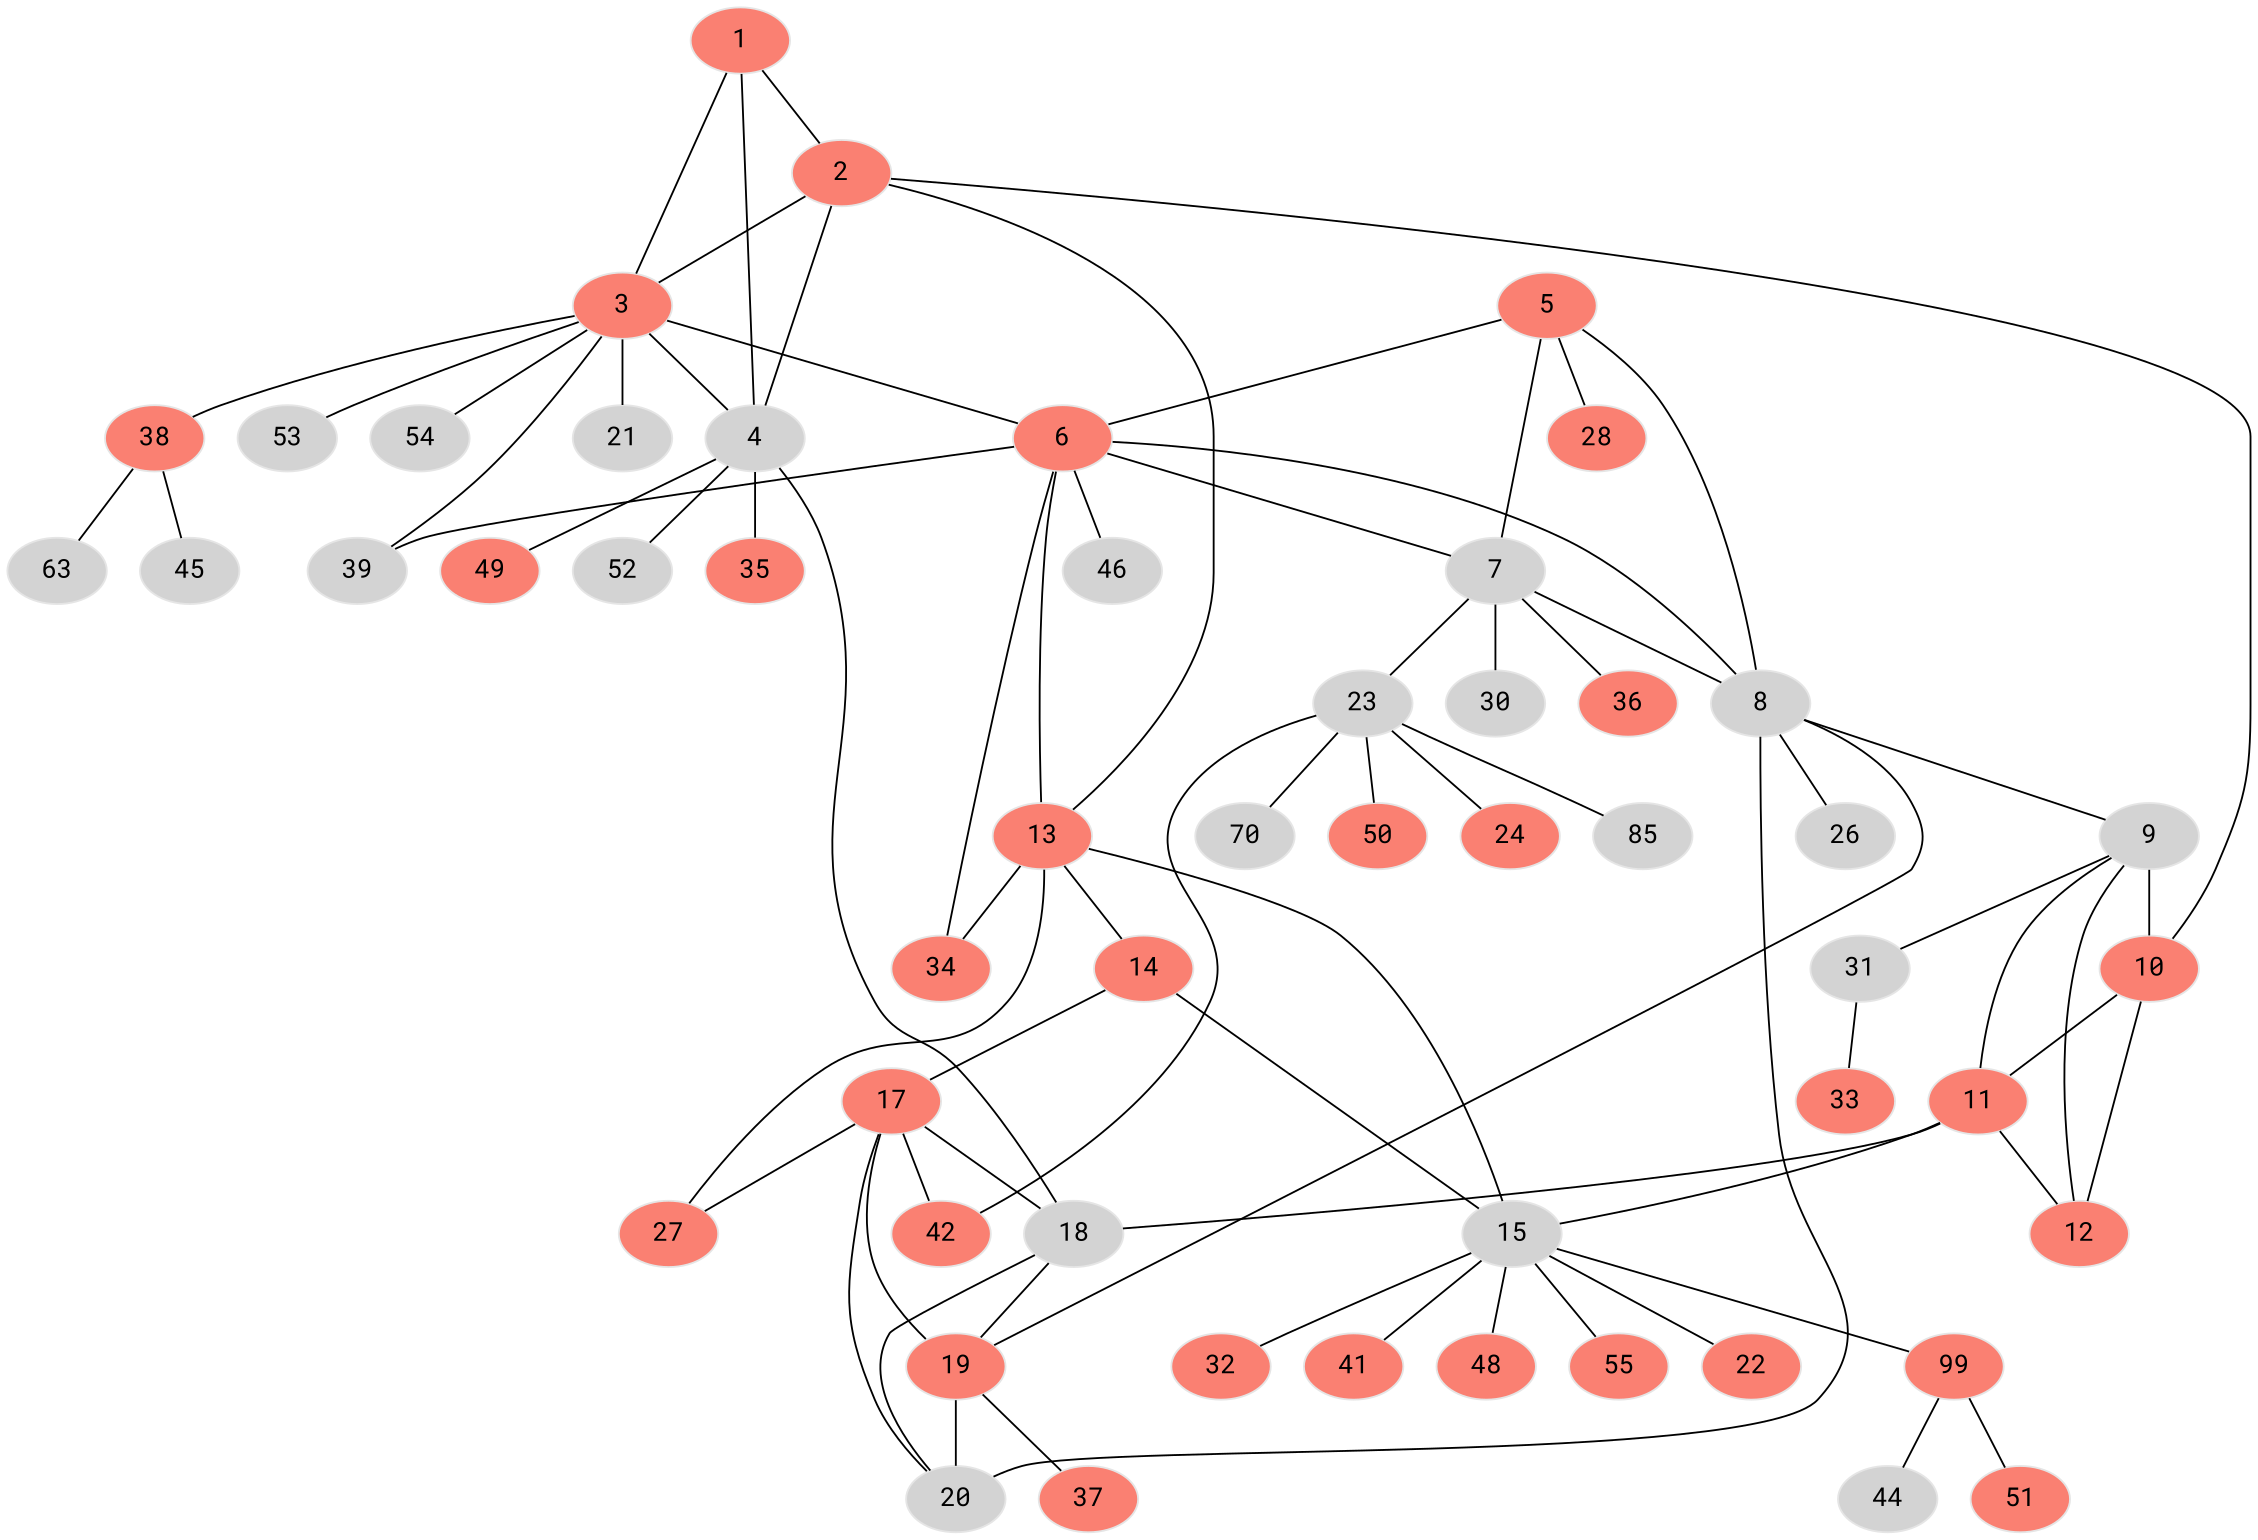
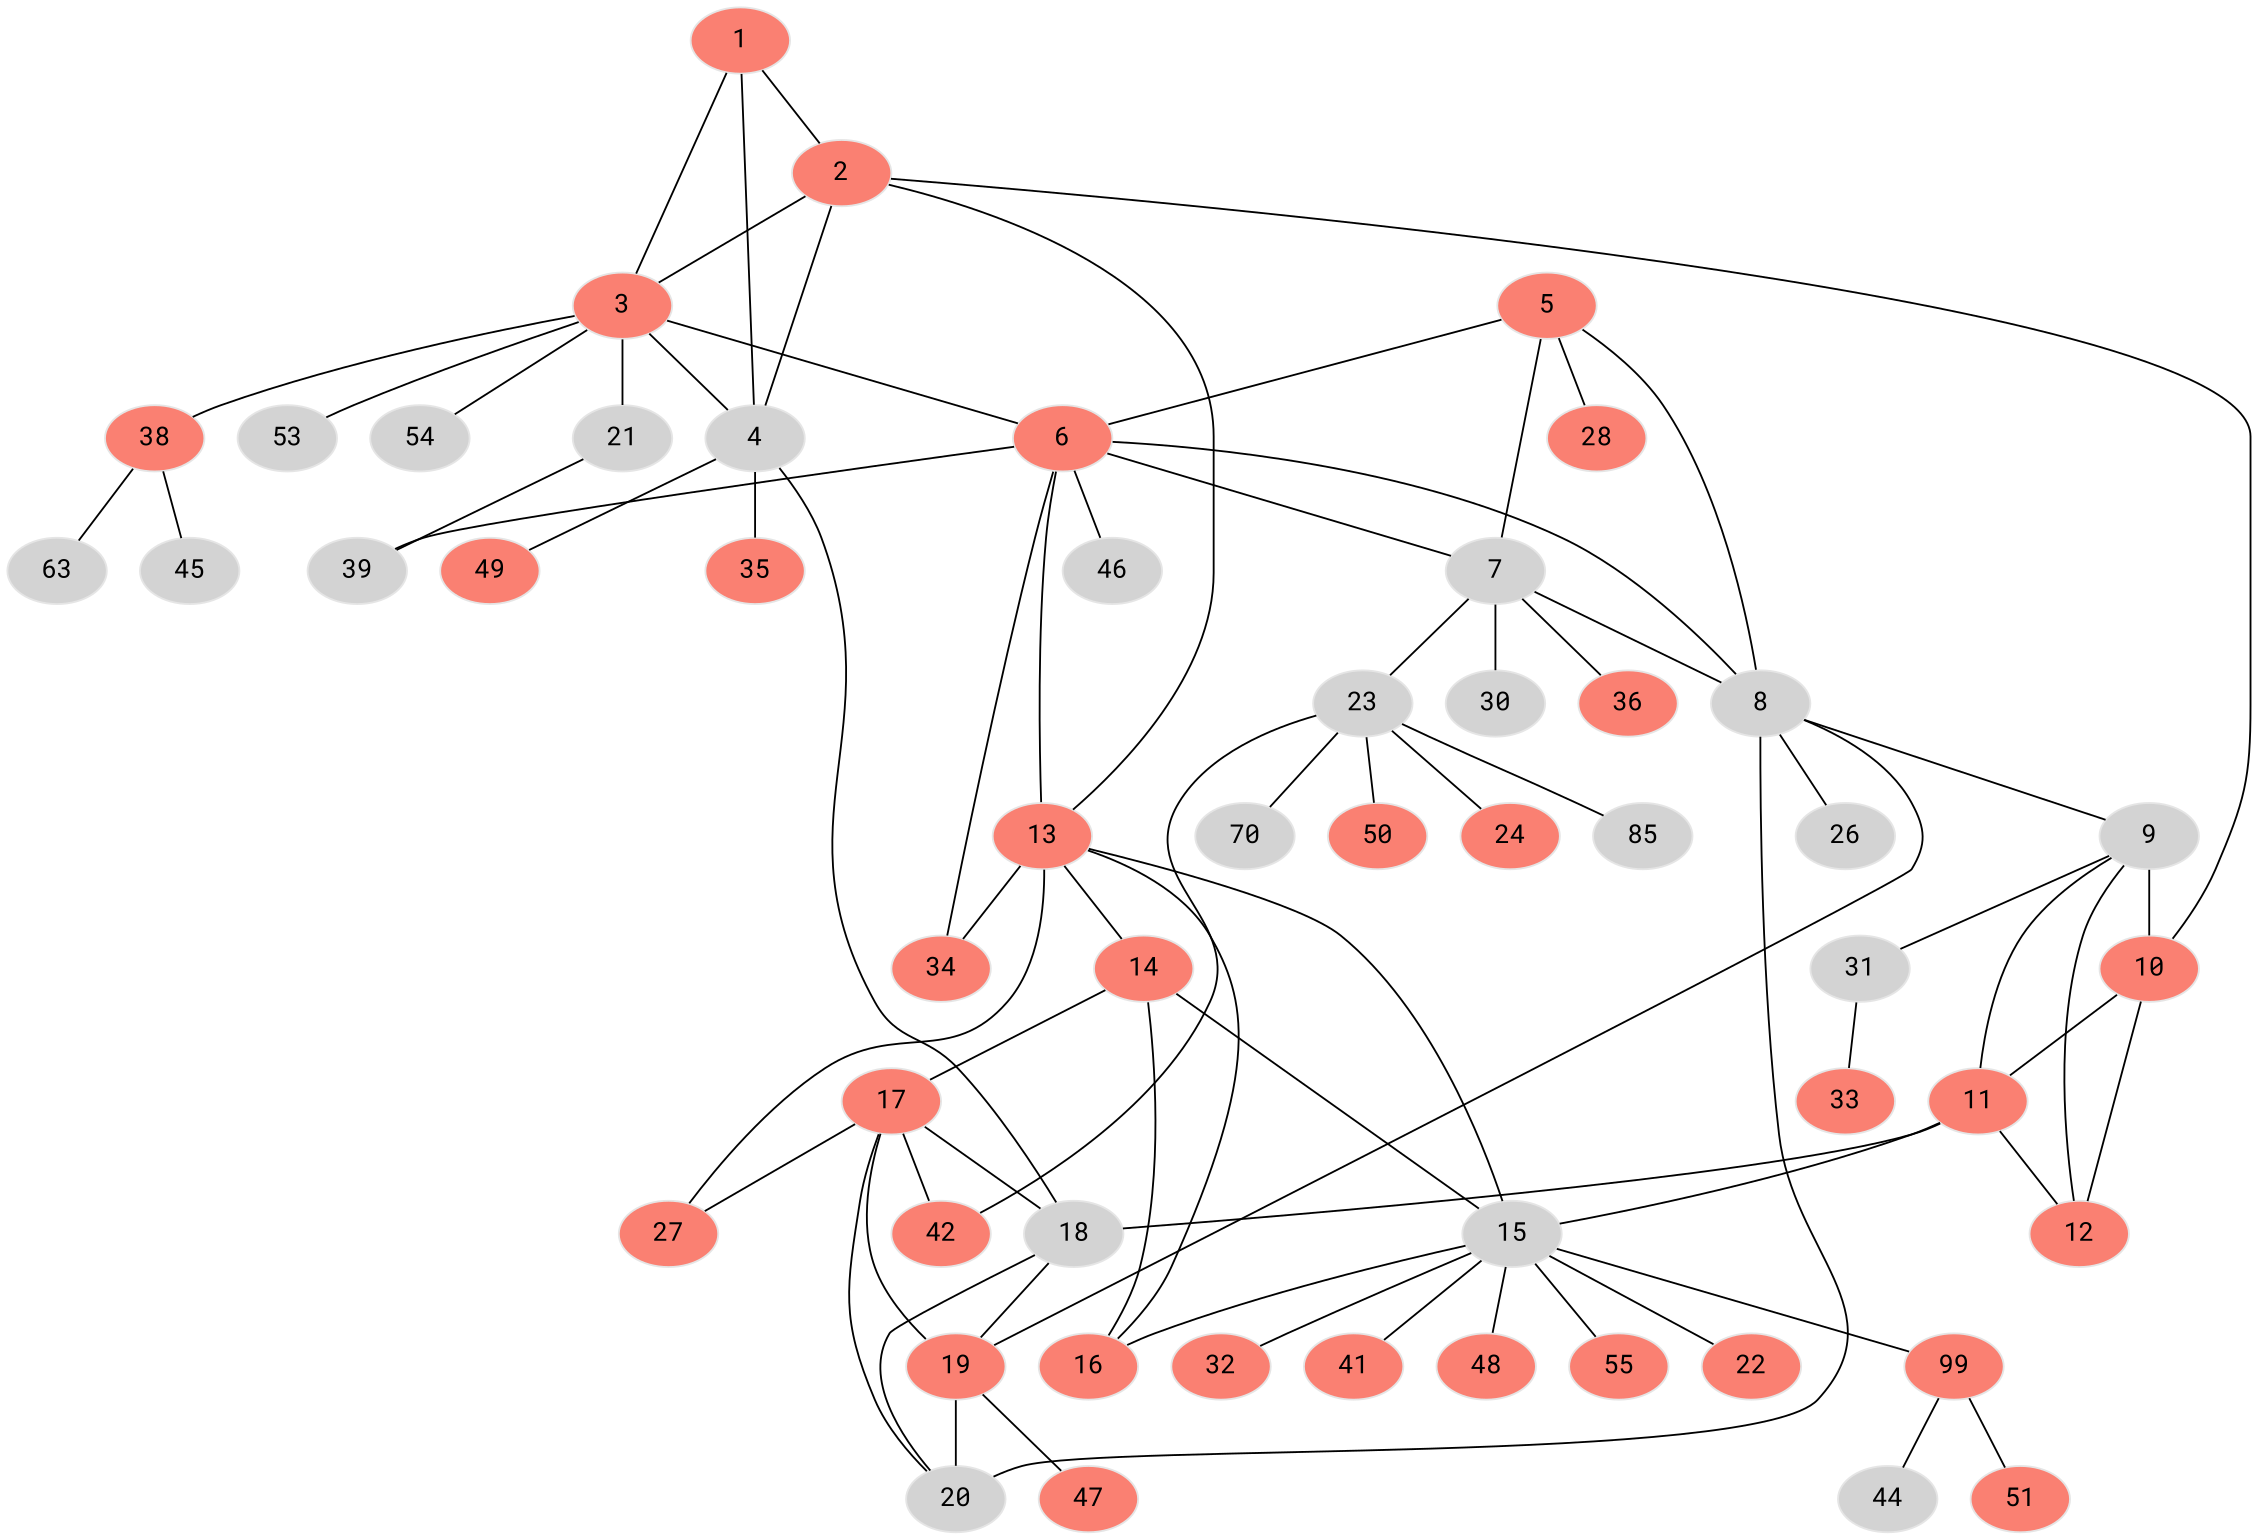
edge "3" -- "39": now "21" -- "39"
node "52": removed
node "16": added
node "37": label "37" -> "47"
